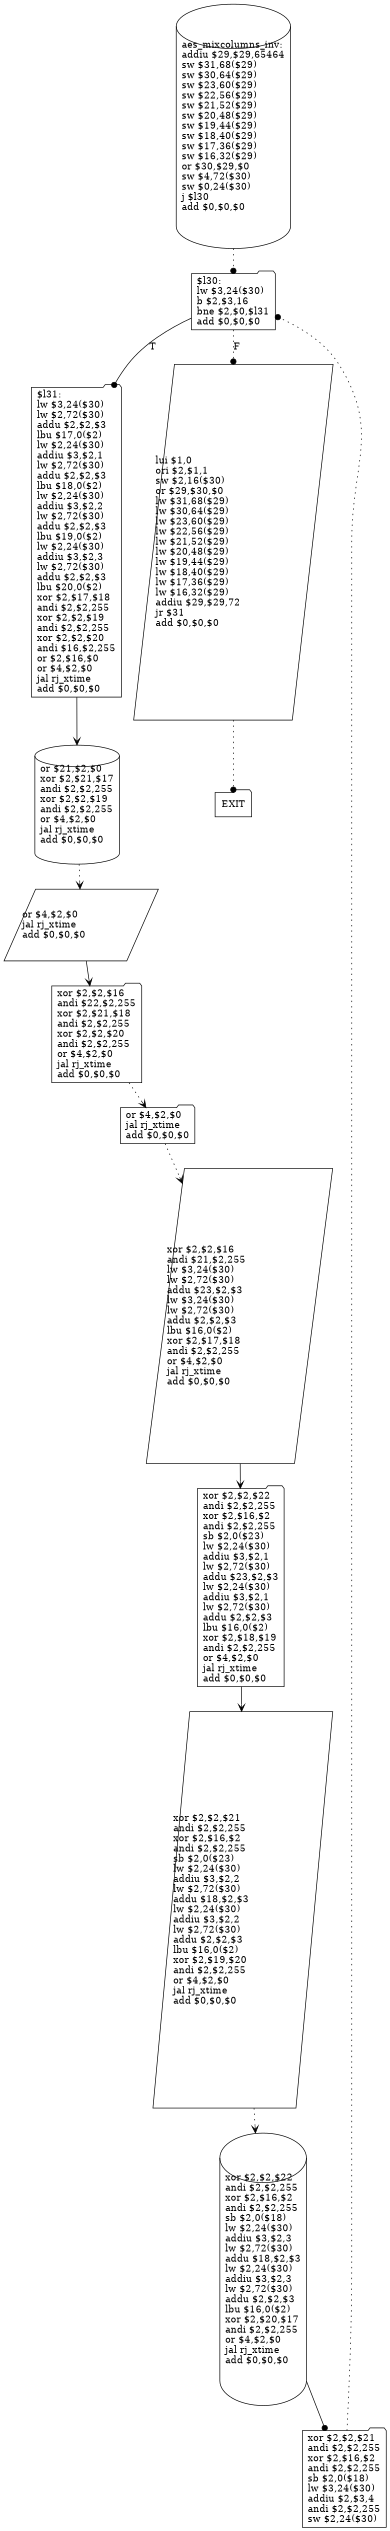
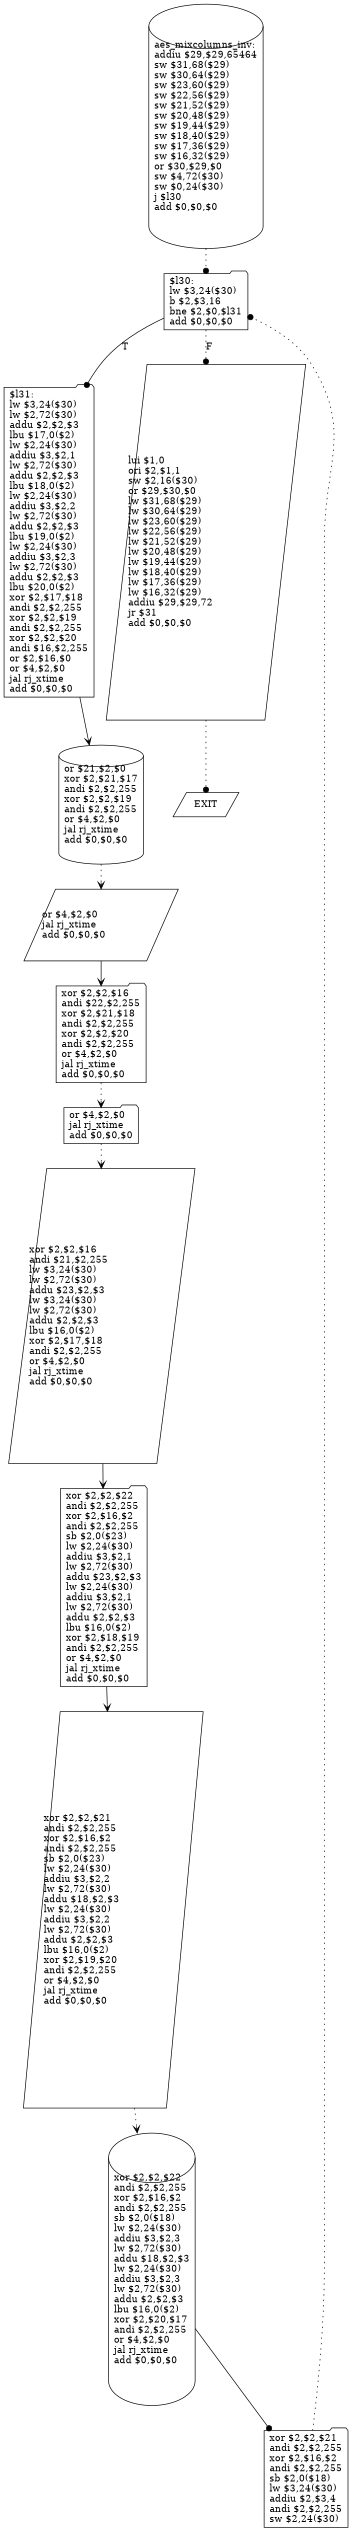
node "EXIT": shape folder -> parallelogram
